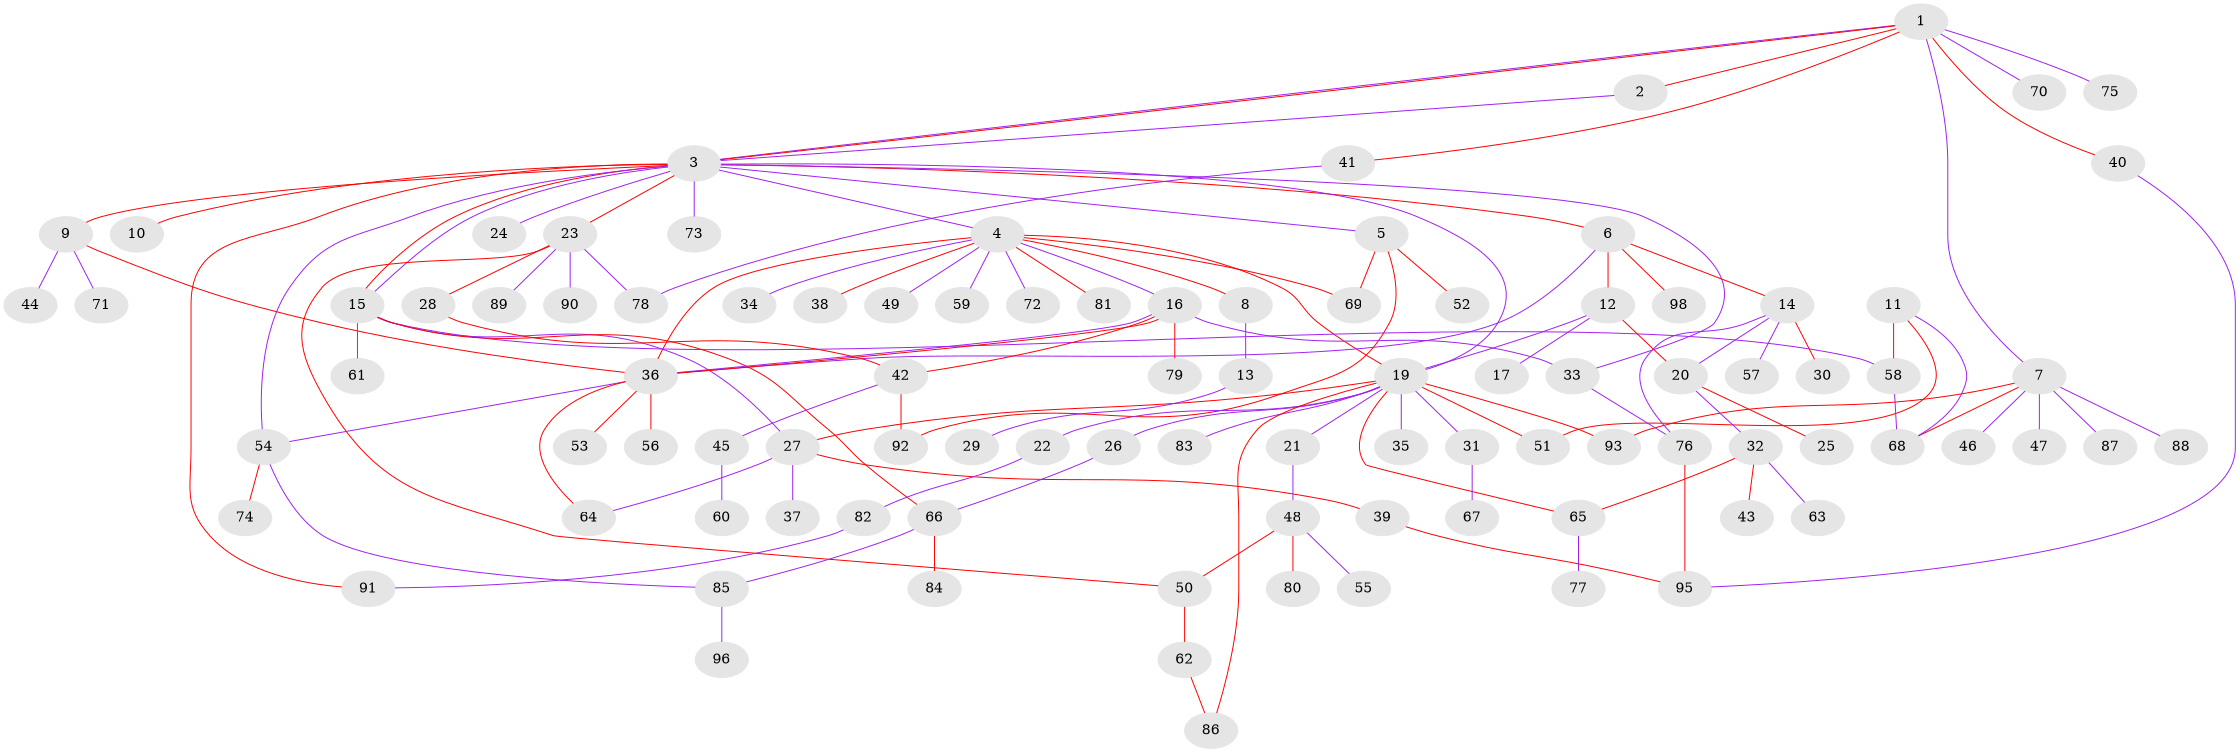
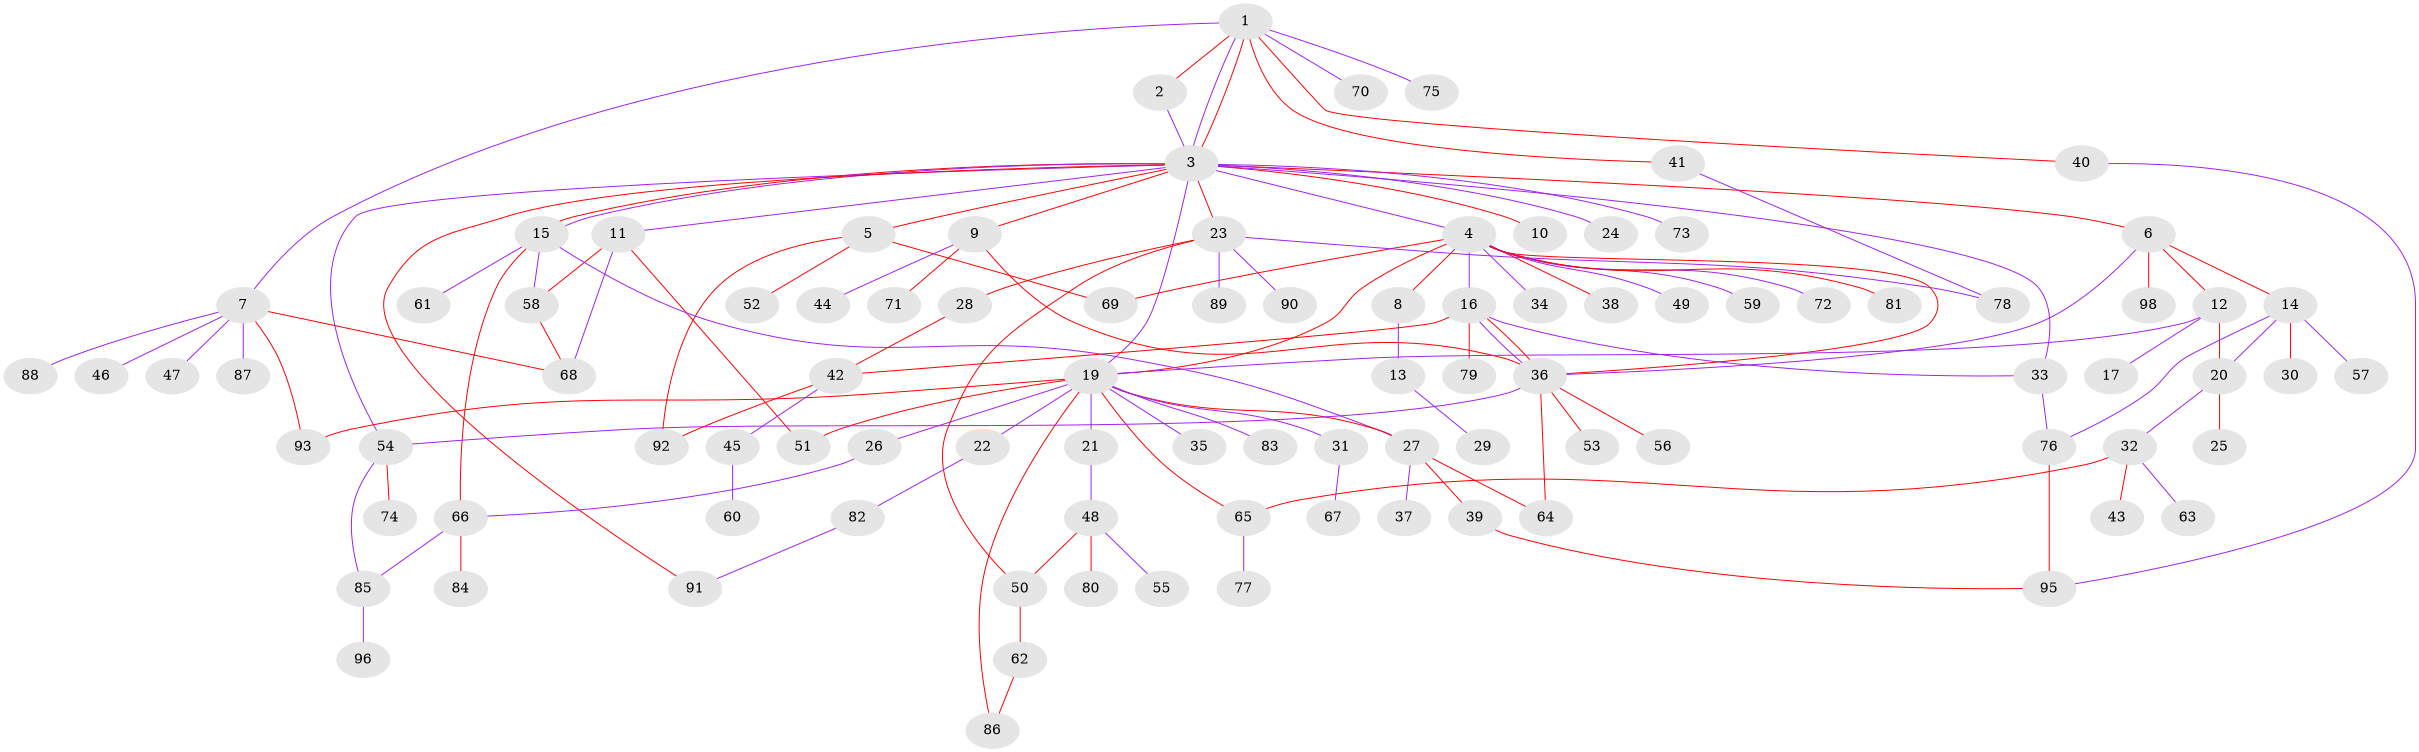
edge "3" -- "5": color purple -> red
edge "3" -- "11": added
edge "9" -- "71": color purple -> red
edge "58" -- "68": color purple -> red
edge "27" -- "64": color purple -> red
